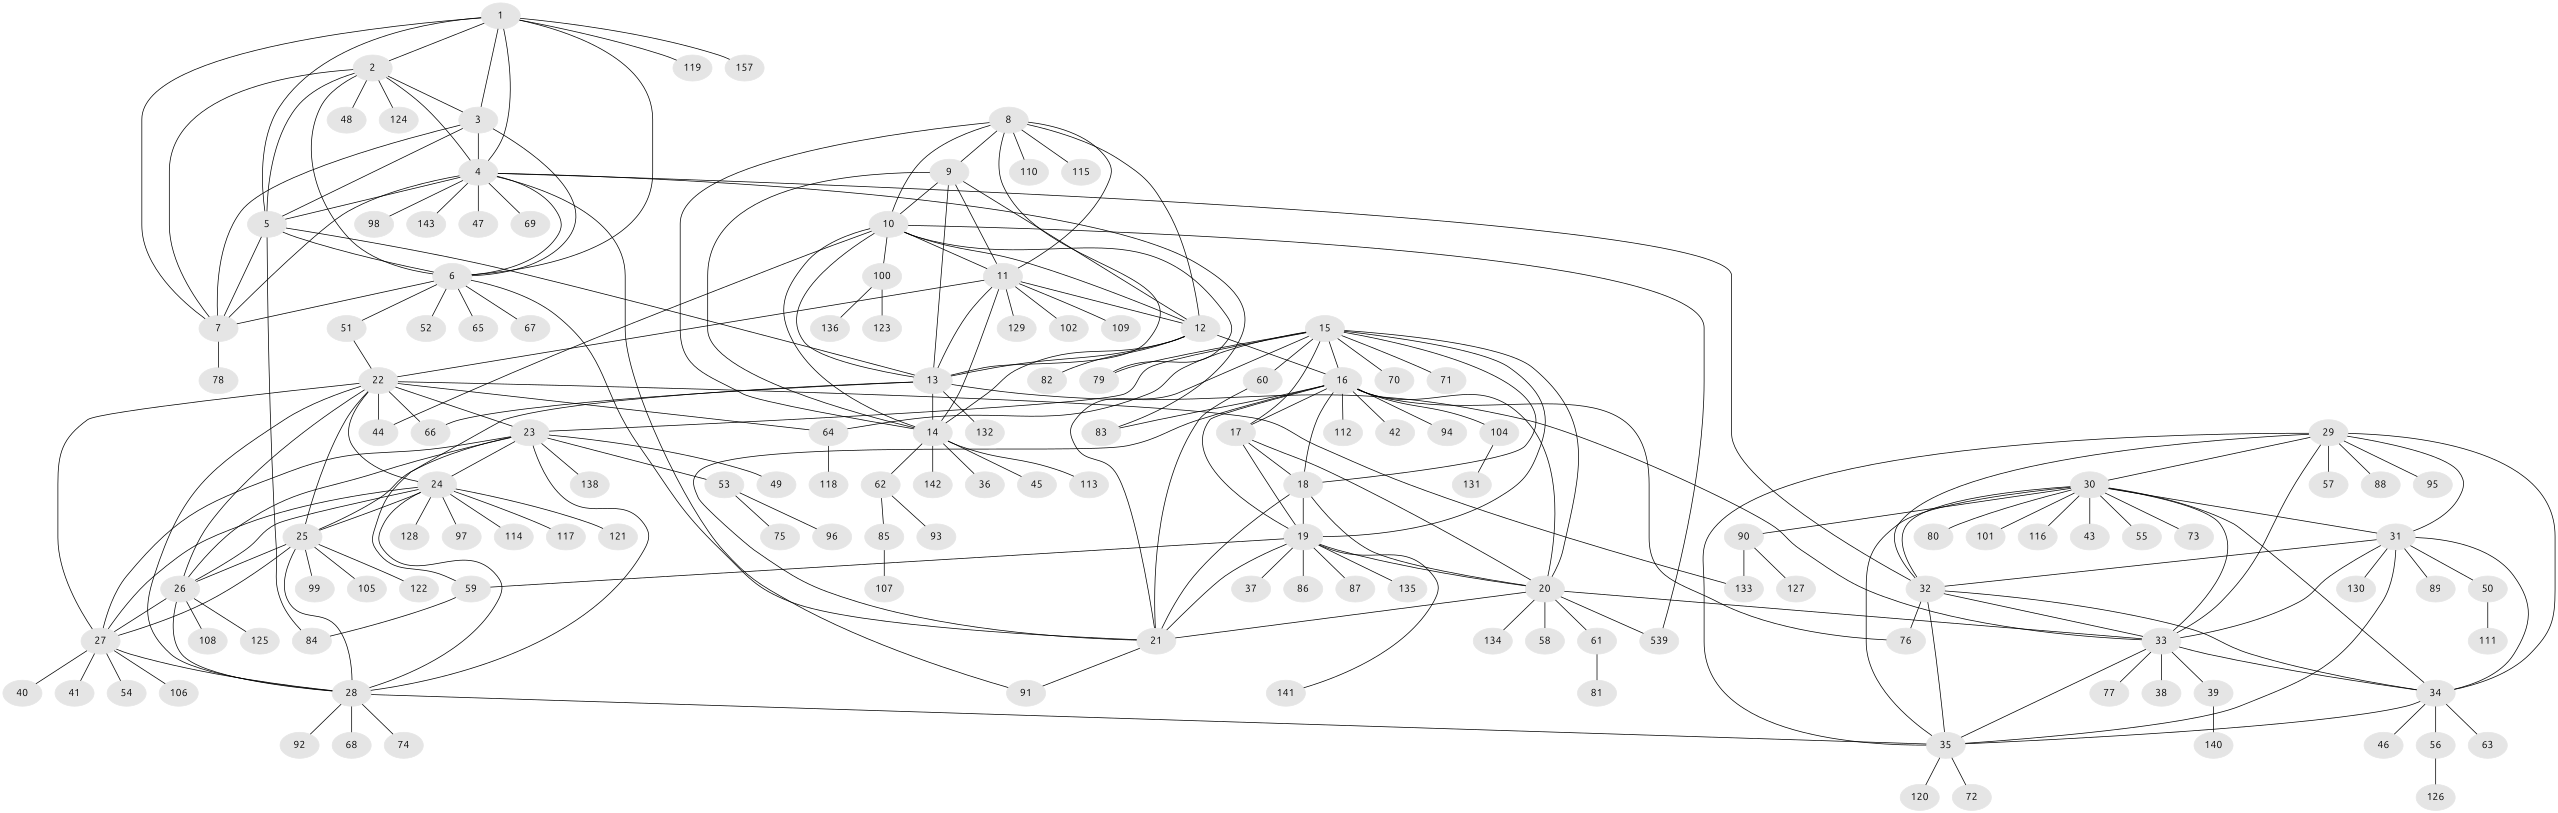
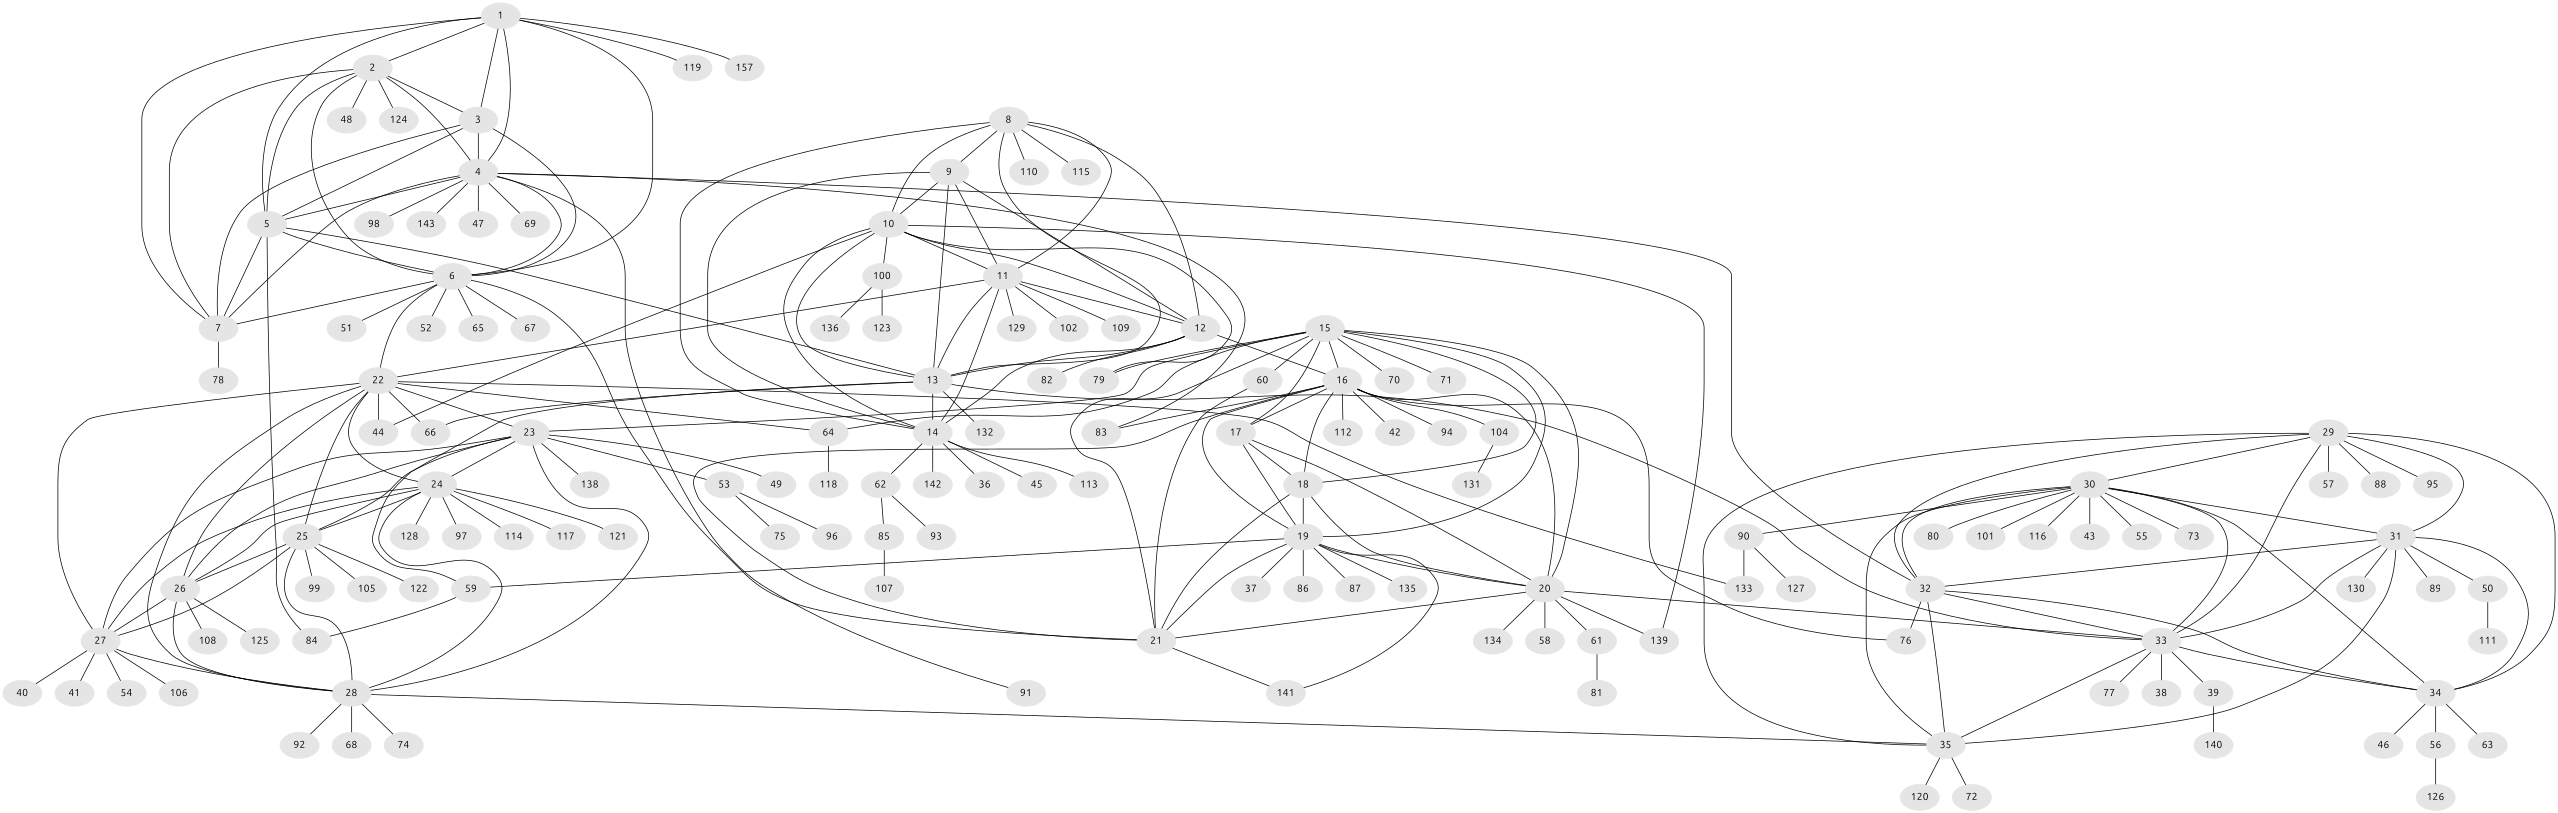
edge "51" -- "22": now "6" -- "22"
node "539": label "539" -> "139"
edge "21" -- "91": now "21" -- "141"
edge "34" -- "35": removed
